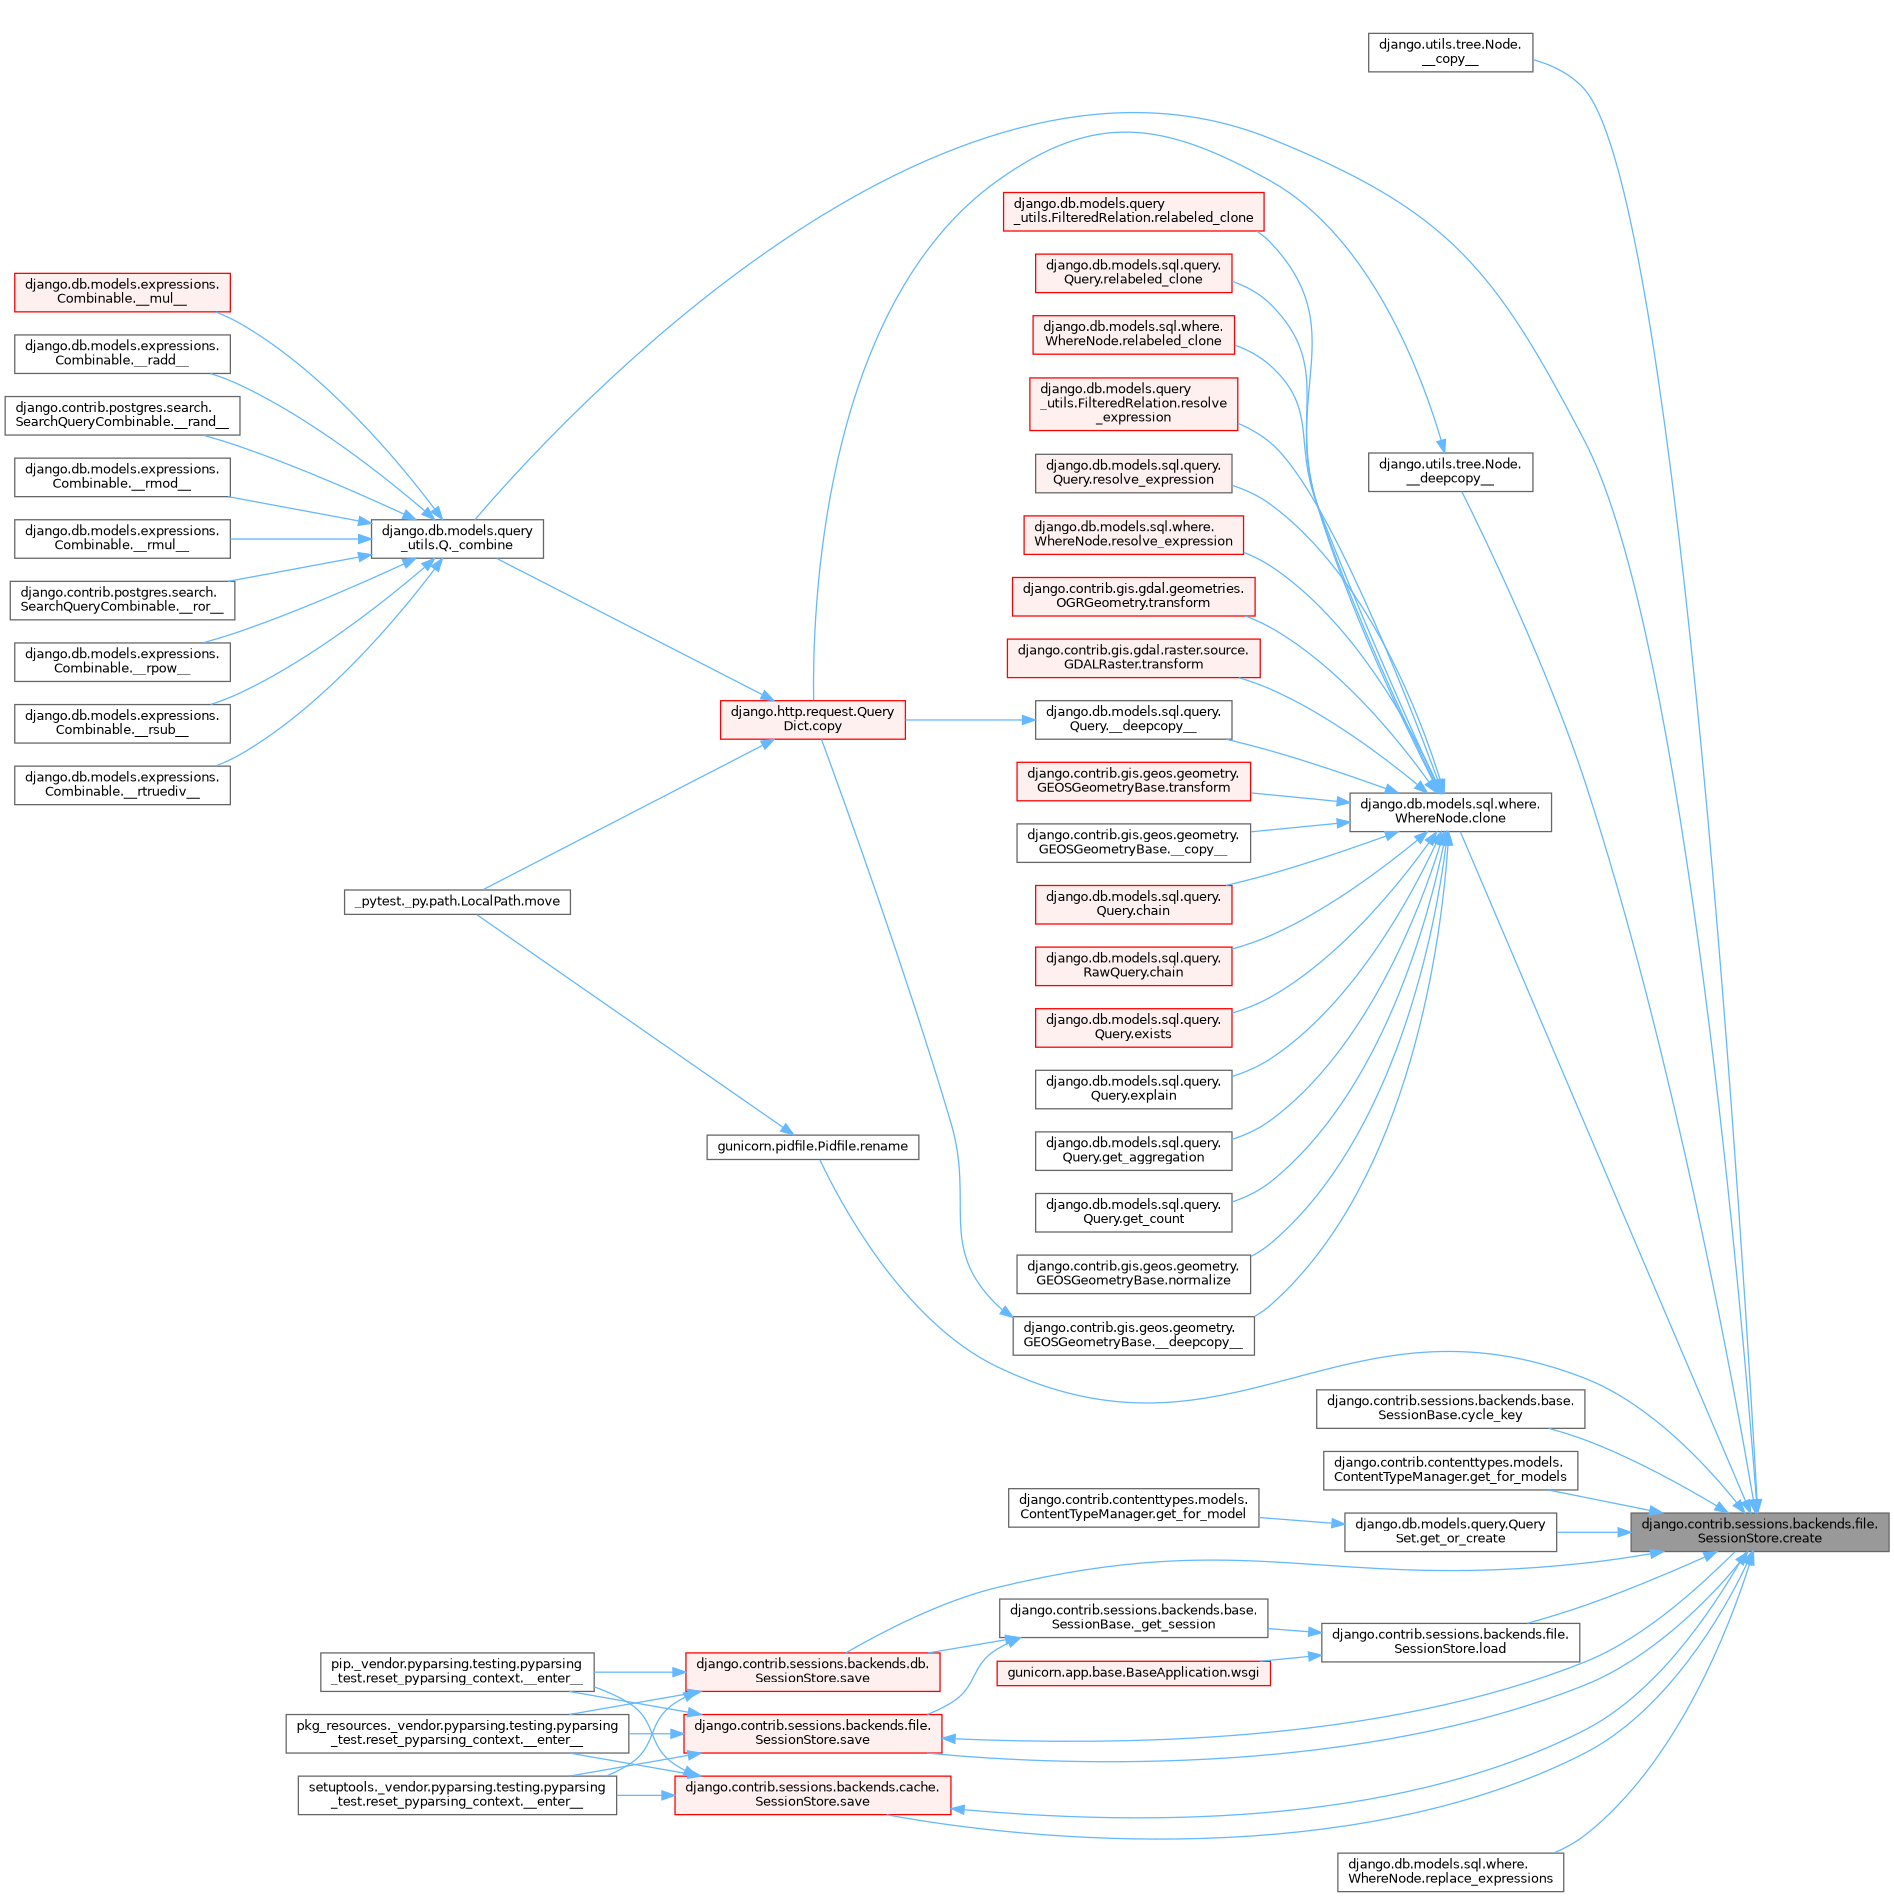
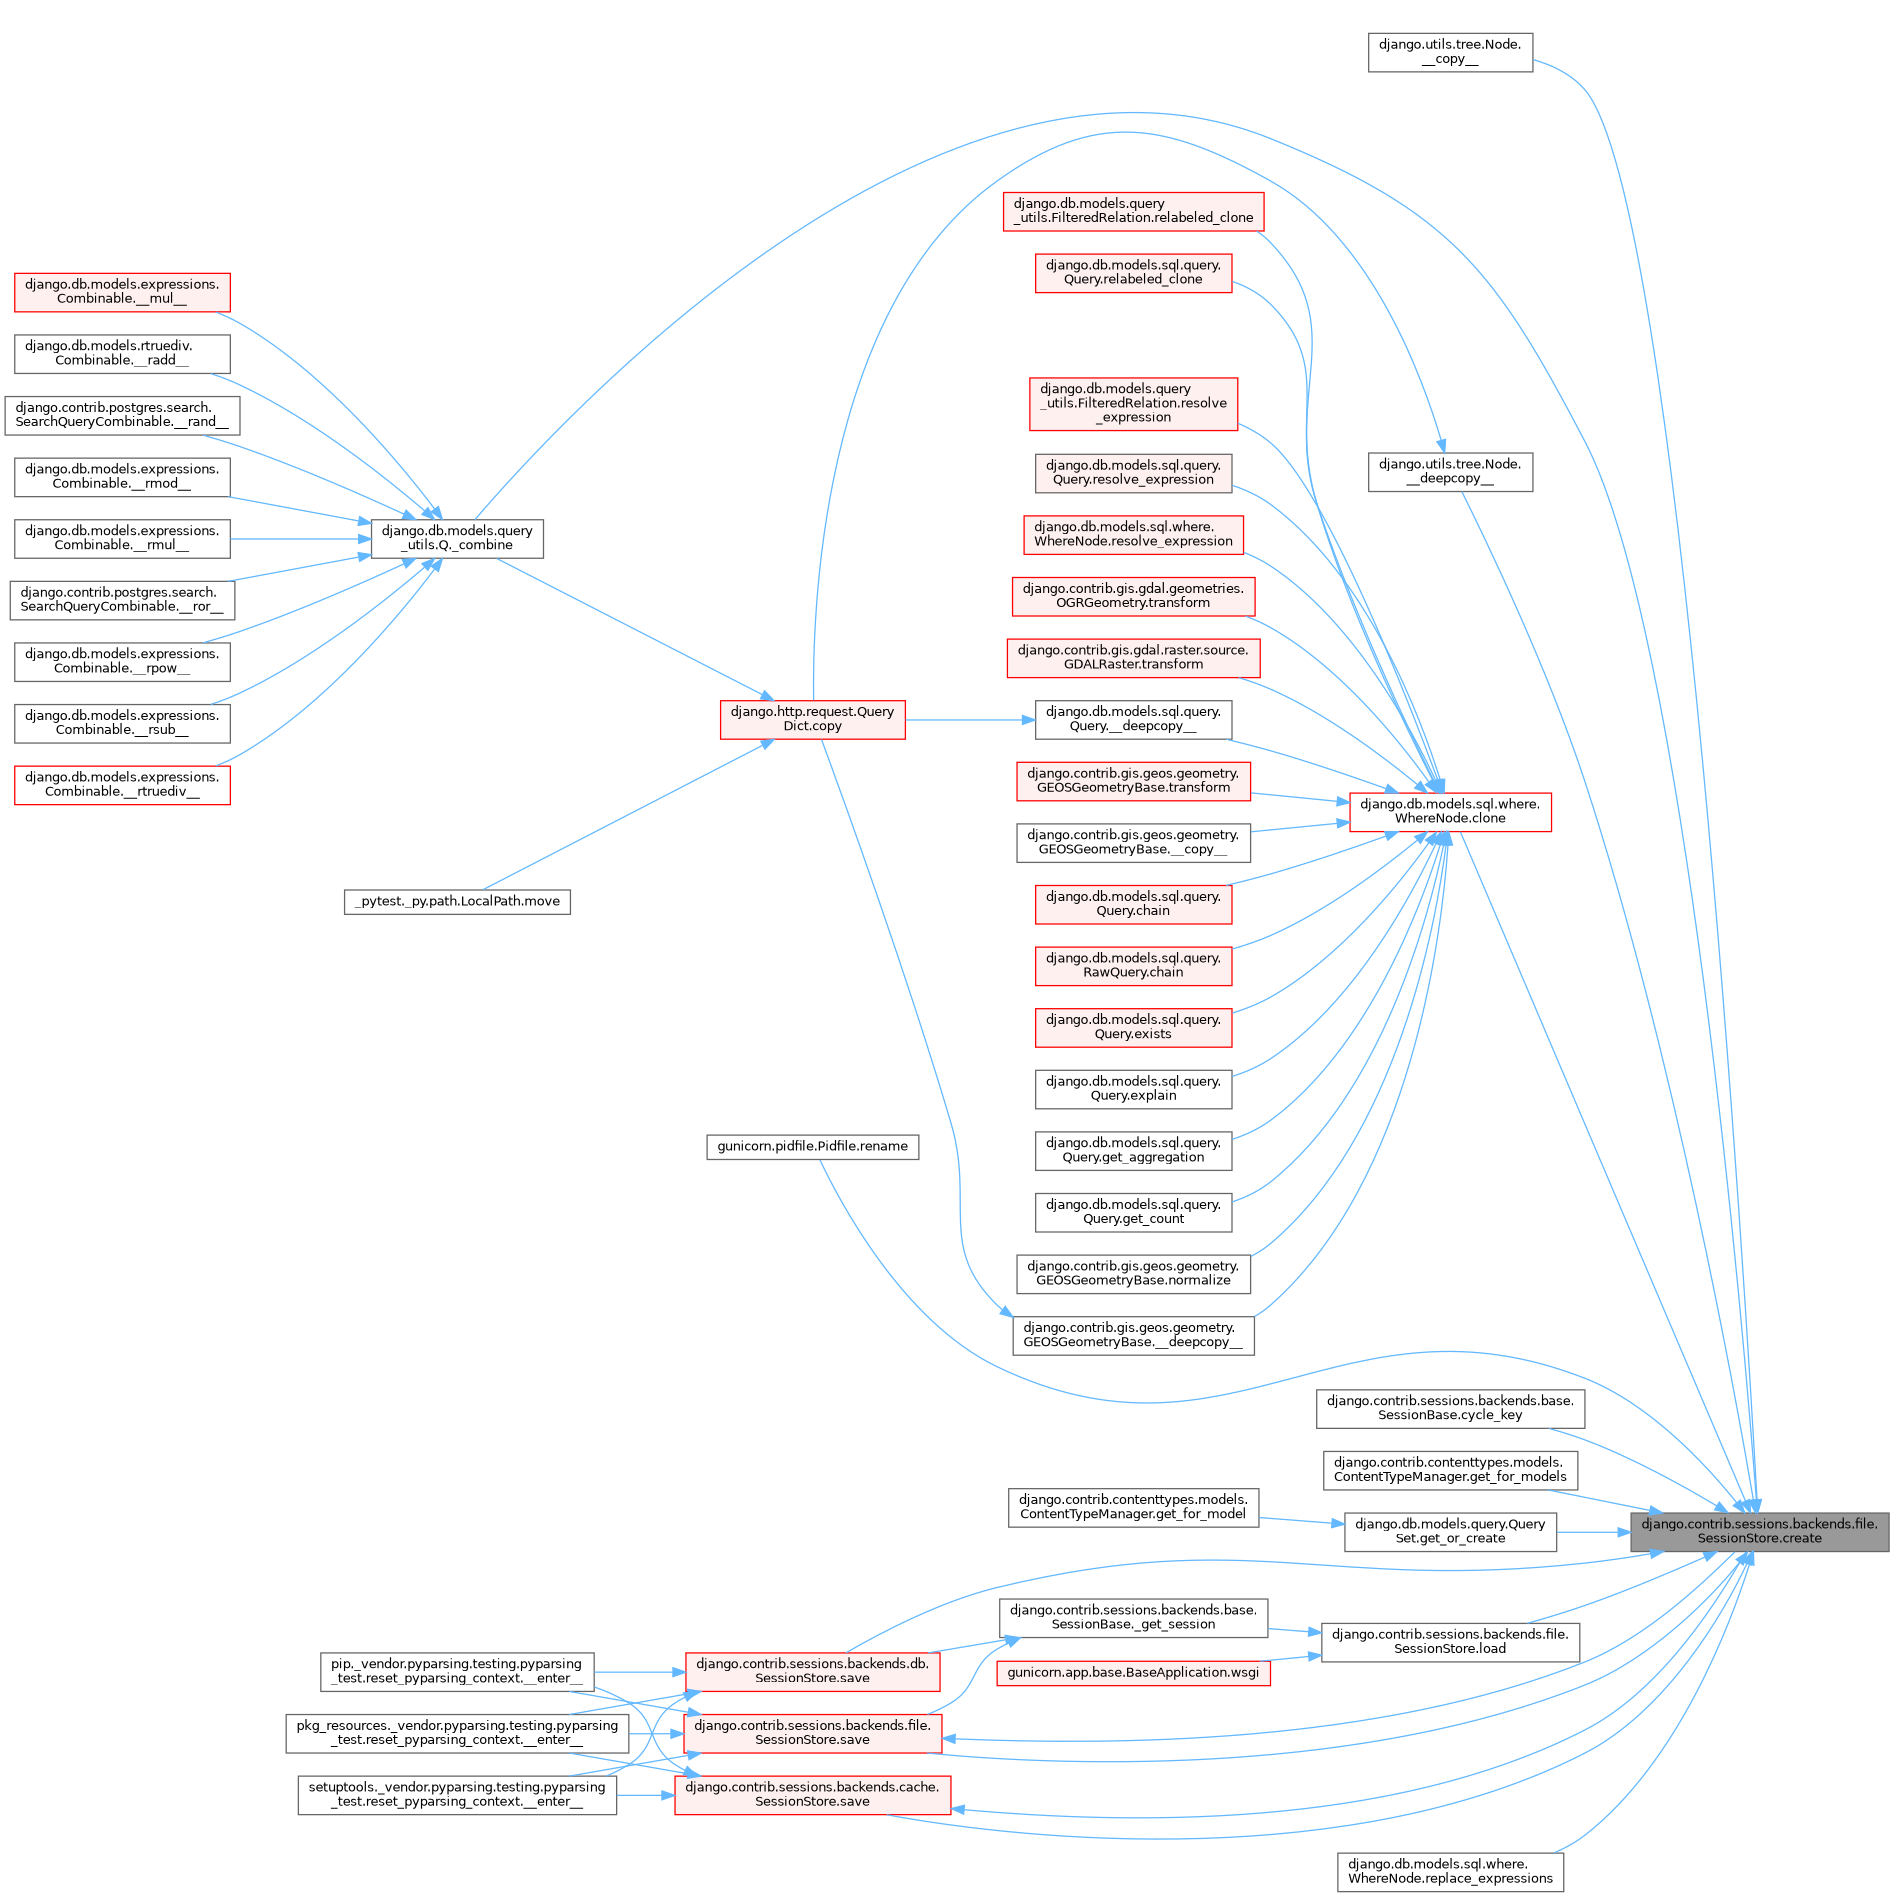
node "django.db.models.sql.where. WhereNode.relabeled_clone": removed
node "django.db.models.expressions. Combinable.__radd__": label "django.db.models.expressions. Combinable.__radd__" -> "django.db.models.rtruediv. Combinable.__radd__"
node "django.db.models.expressions. Combinable.__rtruediv__": color grey40 -> red
node "django.db.models.sql.where. WhereNode.clone": color grey40 -> red
edge "_pytest._py.path.LocalPath.move" -> "gunicorn.pidfile.Pidfile.rename": removed
